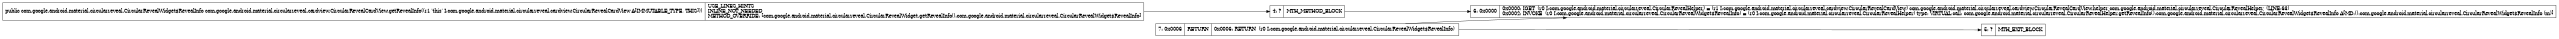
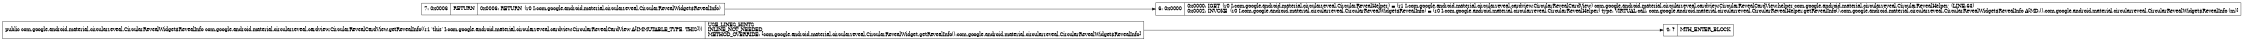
node "4: ?": text "MTH_METHOD_BLOCK" -> "MTH_ENTER_BLOCK"
edge "4: ?" -> "6: 0x0000": removed
node "5: ?": removed
